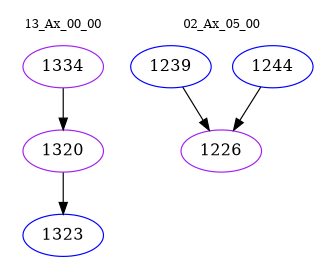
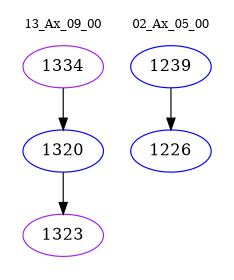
cluster "13_Ax_00_00": label "13_Ax_00_00" -> "13_Ax_09_00"
node "1244": removed
node "1320": color purple -> blue
node "1226": color purple -> blue
node "1323": color blue -> purple
